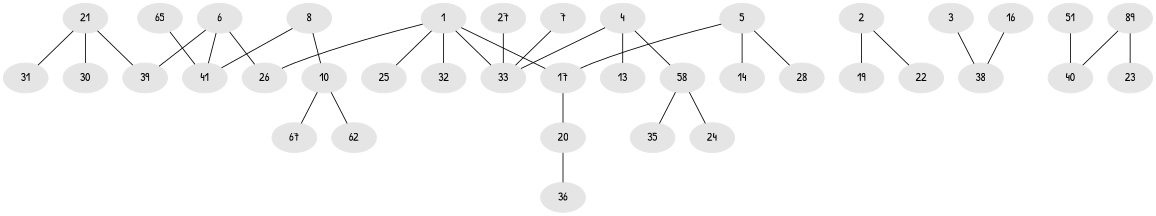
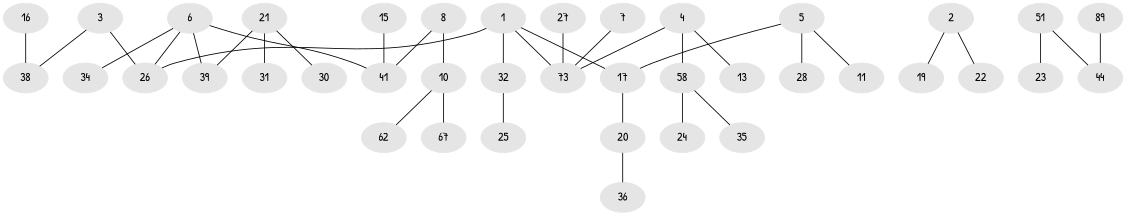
node "65": label "65" -> "15"
edge "3" -- "26": added
edge "1" -- "25": now "32" -- "25"
edge "89" -- "23": now "51" -- "23"
node "34": added
node "33": label "33" -> "73"
node "14": label "14" -> "11"
node "40": label "40" -> "44"
